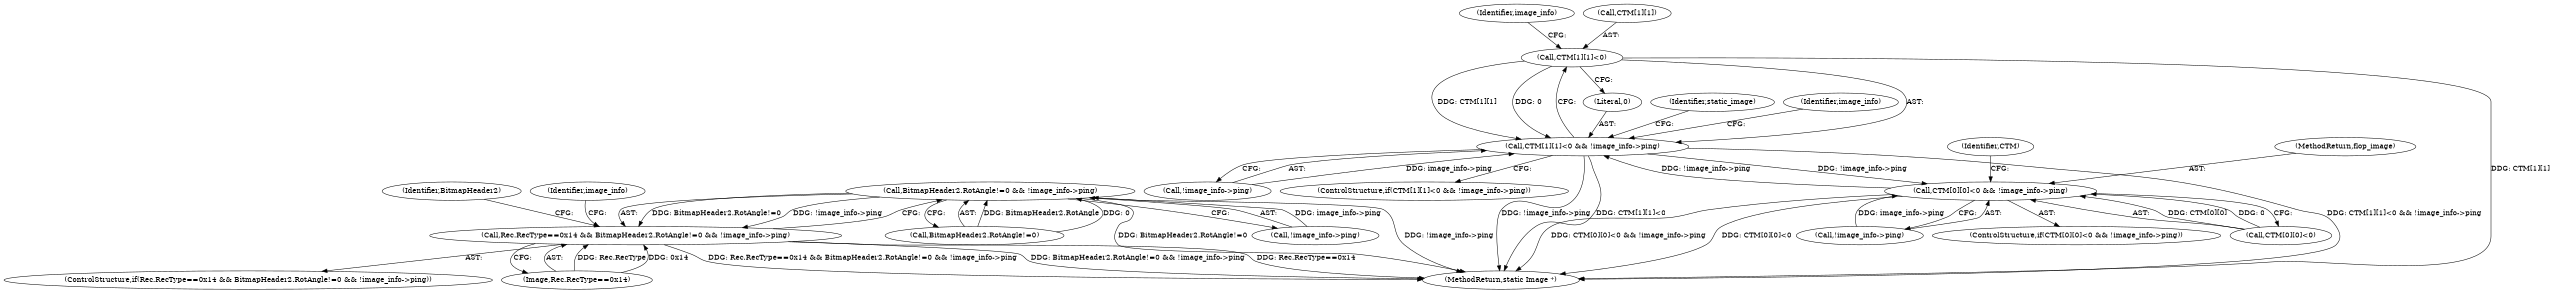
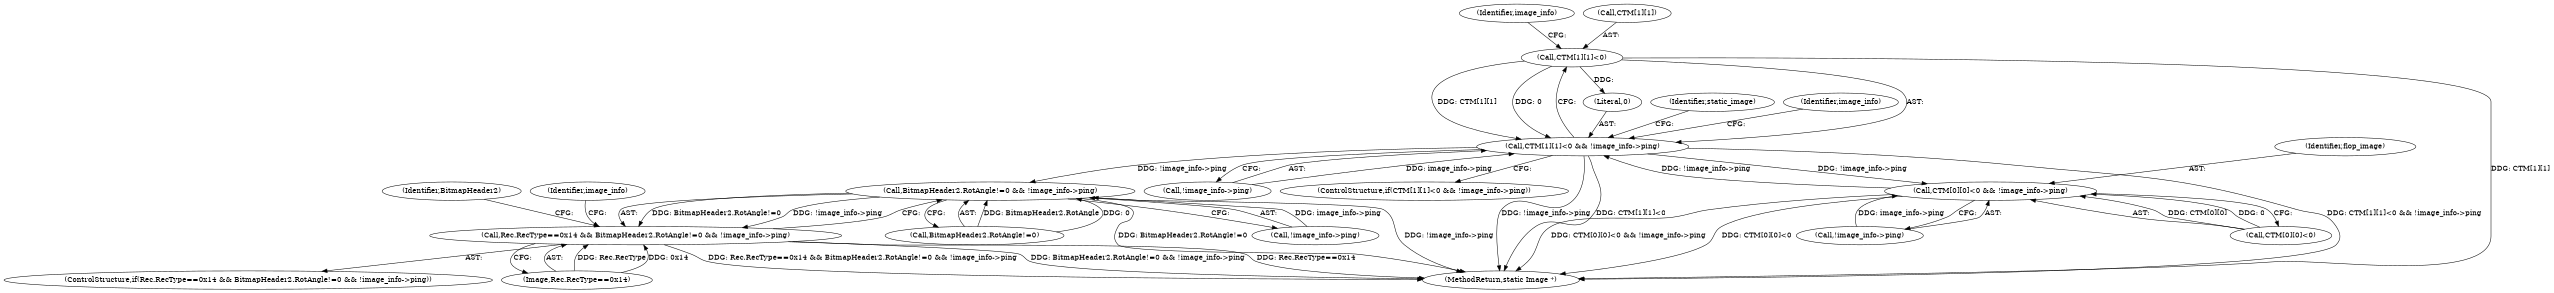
edge "(Call,CTM[1][1]<0)" -> "(Literal,0)": label "CFG: " -> "DDG: "
node "(Identifier,CTM)": removed
node "(MethodReturn,flop_image)": label "(MethodReturn,flop_image)" -> "(Identifier,flop_image)"
edge "(Call,CTM[1][1]<0 && !image_info->ping)" -> "(Call,BitmapHeader2.RotAngle!=0 && !image_info->ping)": added, label "DDG: !image_info->ping"
node "(ControlStructure,if(CTM[0][0]<0 && !image_info->ping))": removed
